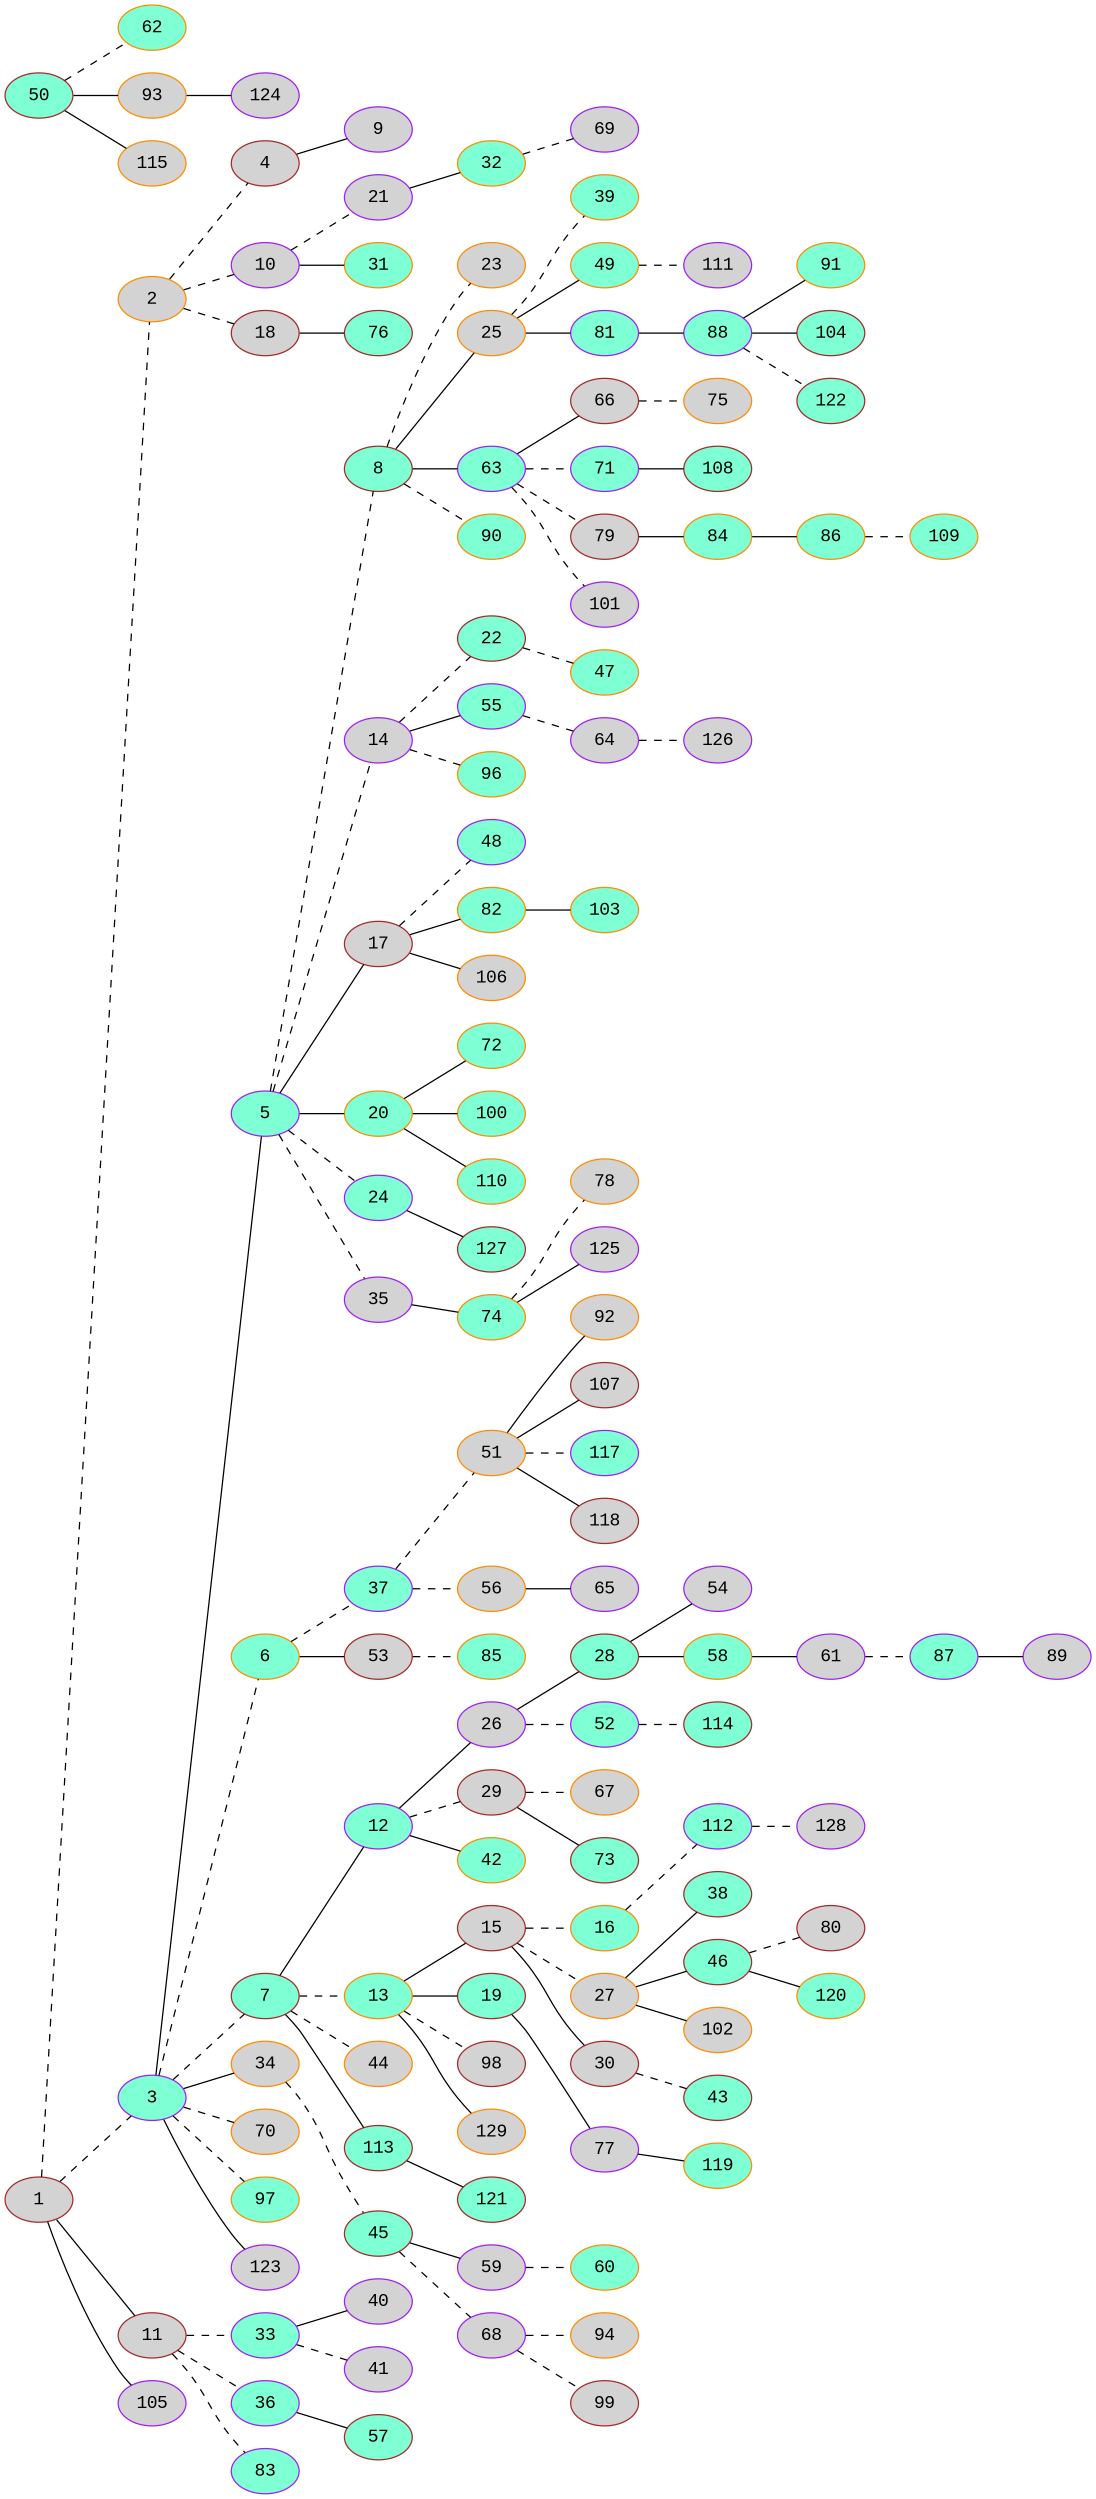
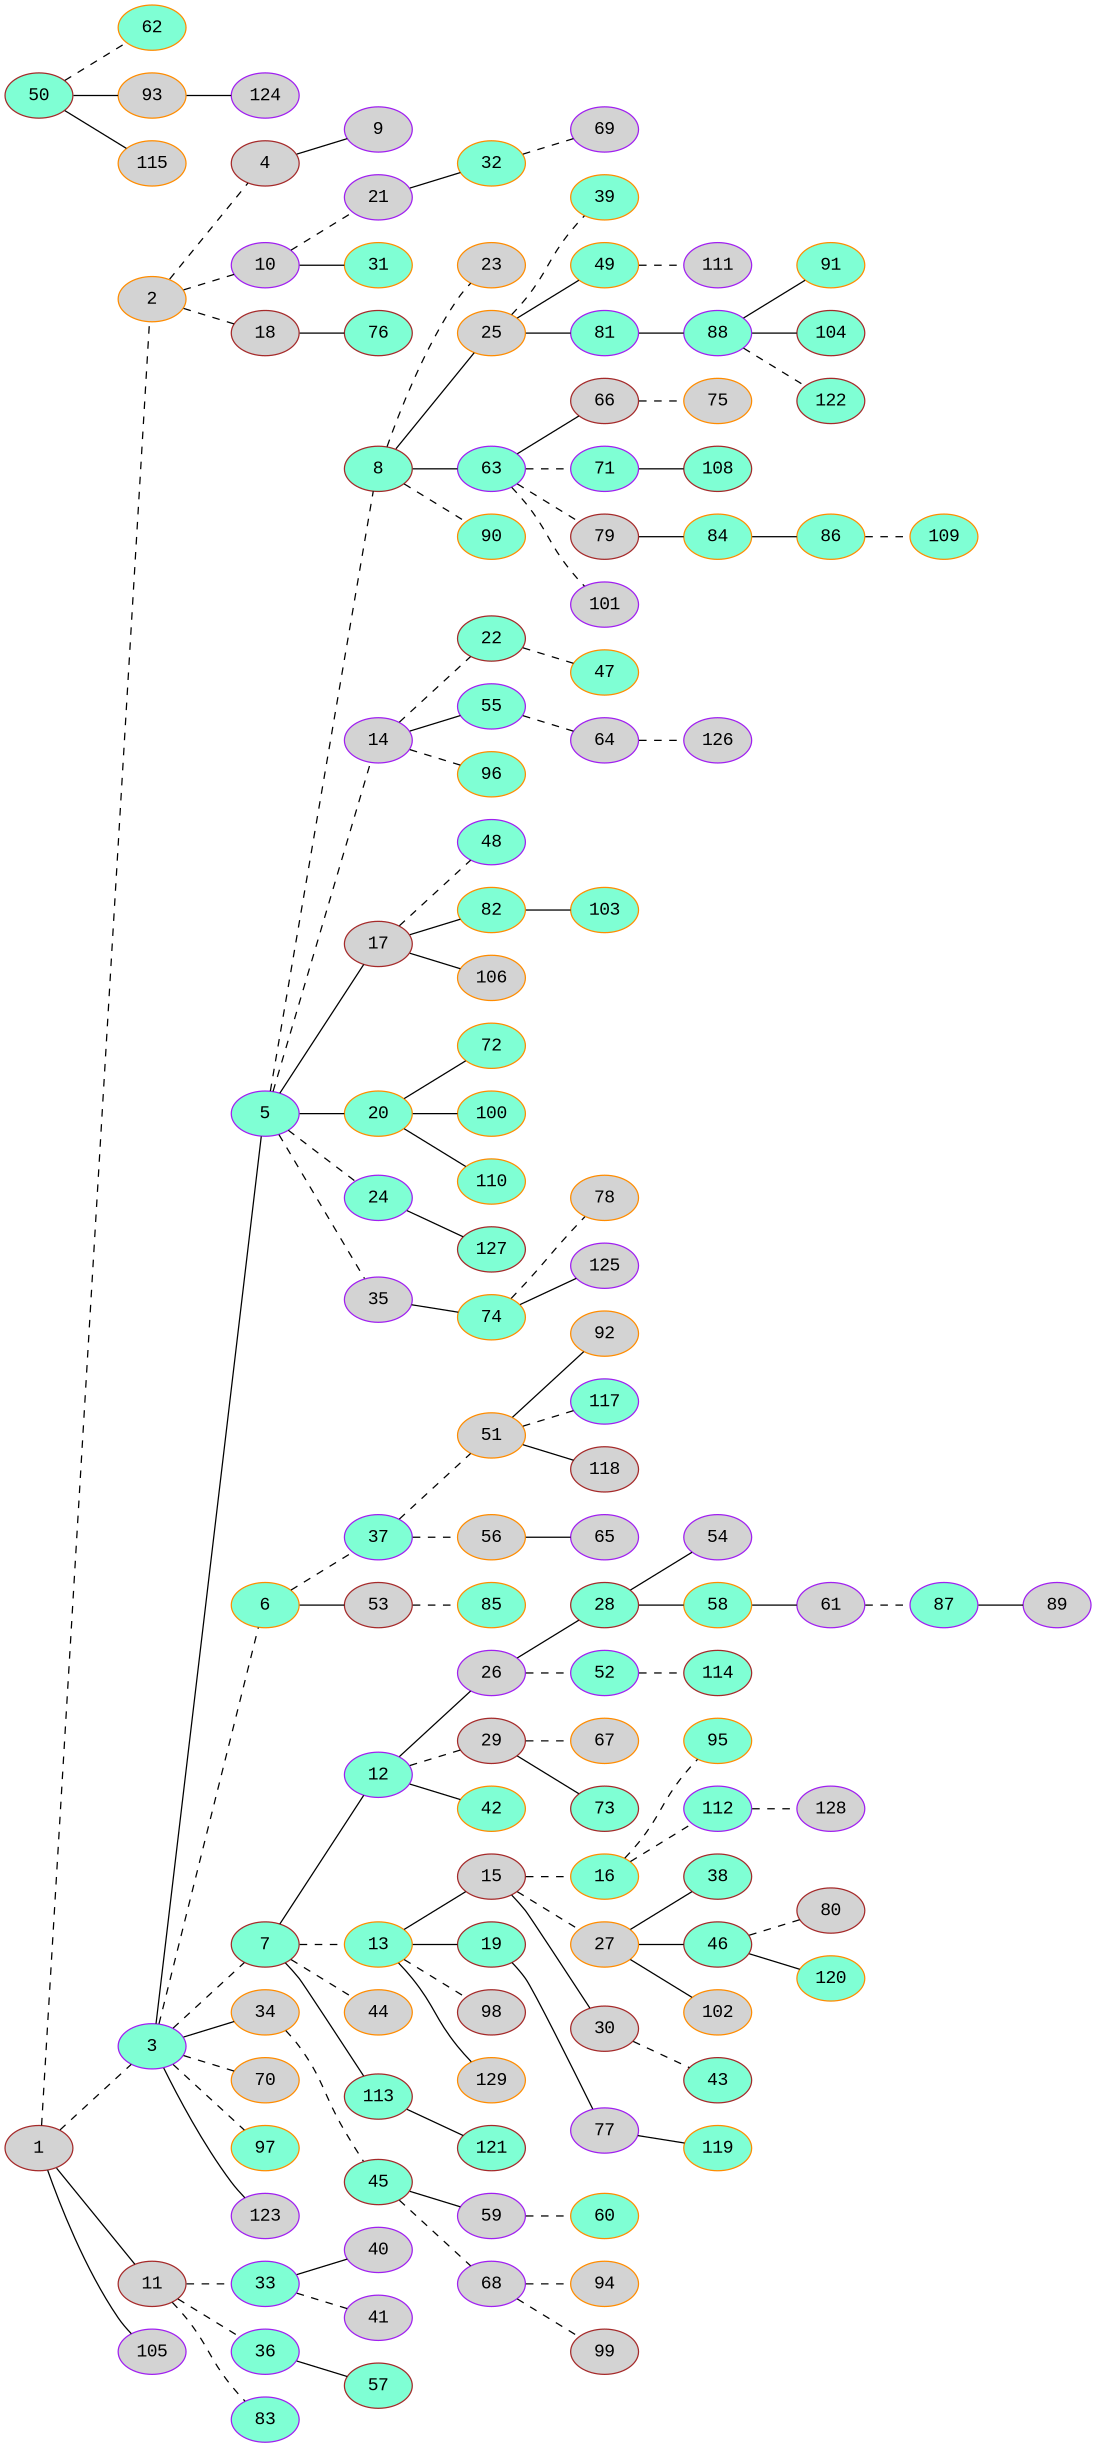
node "107": removed
node "95": added
